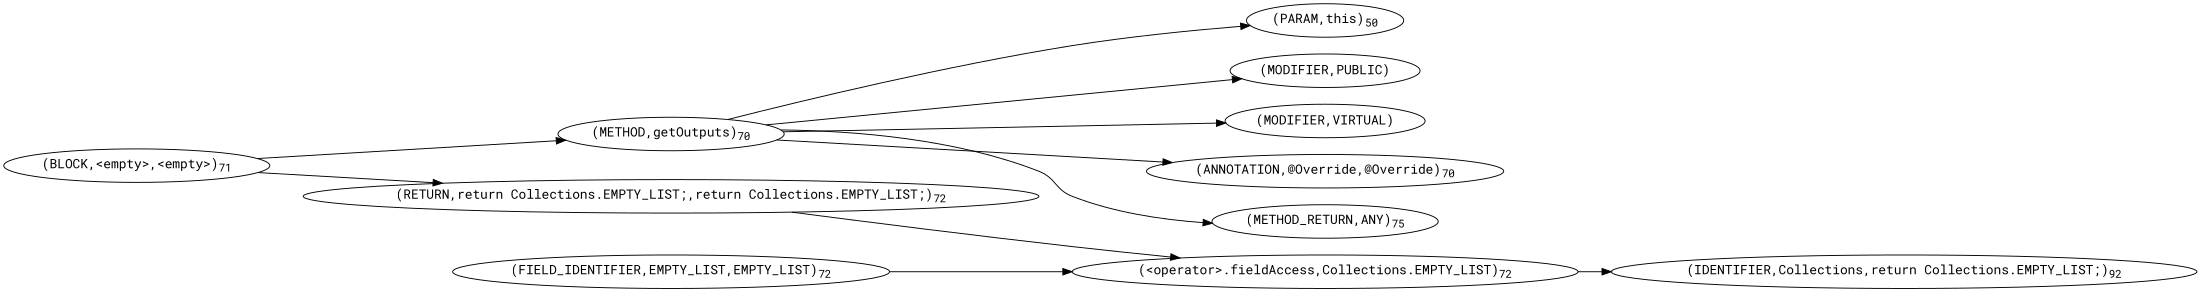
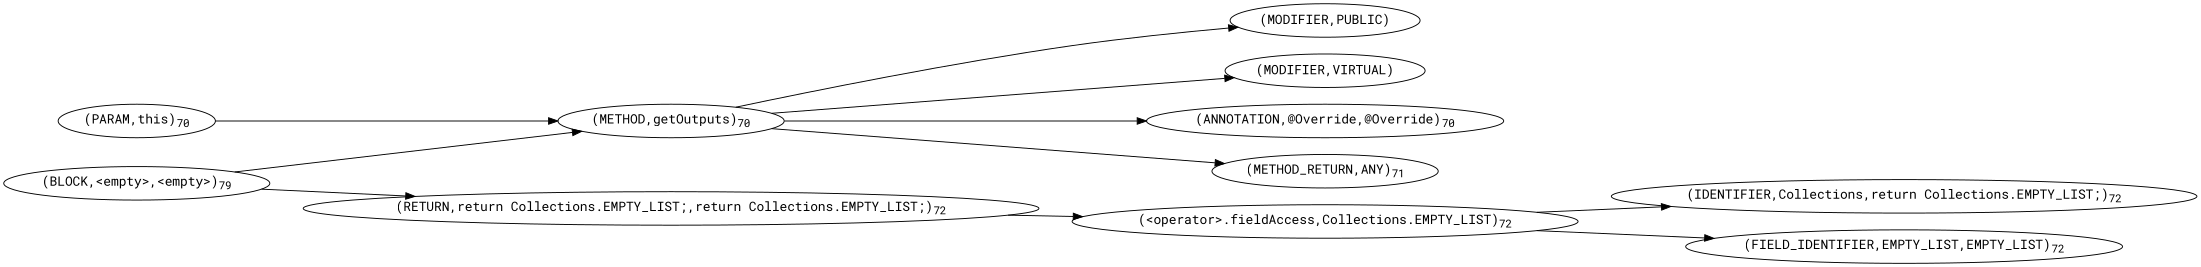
node "(PARAM,this)": text "50" -> "70"
edge "(METHOD,getOutputs)" -> "(PARAM,this)": reversed
node "(BLOCK,<empty>,<empty>)": text "71" -> "79"
node "(METHOD_RETURN,ANY)": text "75" -> "71"
node "(IDENTIFIER,Collections,return Collections.EMPTY_LIST;)": text "92" -> "72"
edge "(FIELD_IDENTIFIER,EMPTY_LIST,EMPTY_LIST)" -> "(<operator>.fieldAccess,Collections.EMPTY_LIST)": reversed
